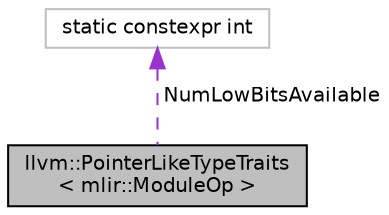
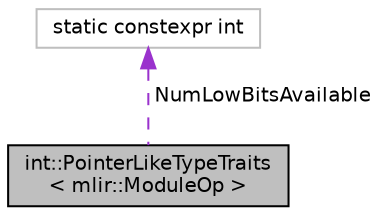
node "llvm::PointerLikeTypeTraits < mlir::ModuleOp >": label "llvm::PointerLikeTypeTraits < mlir::ModuleOp >" -> "int::PointerLikeTypeTraits < mlir::ModuleOp >"
